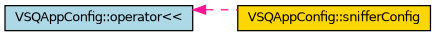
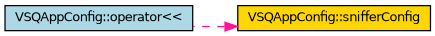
edge "VSQAppConfig::snifferConfig" -> "VSQAppConfig::operator<<": reversed
